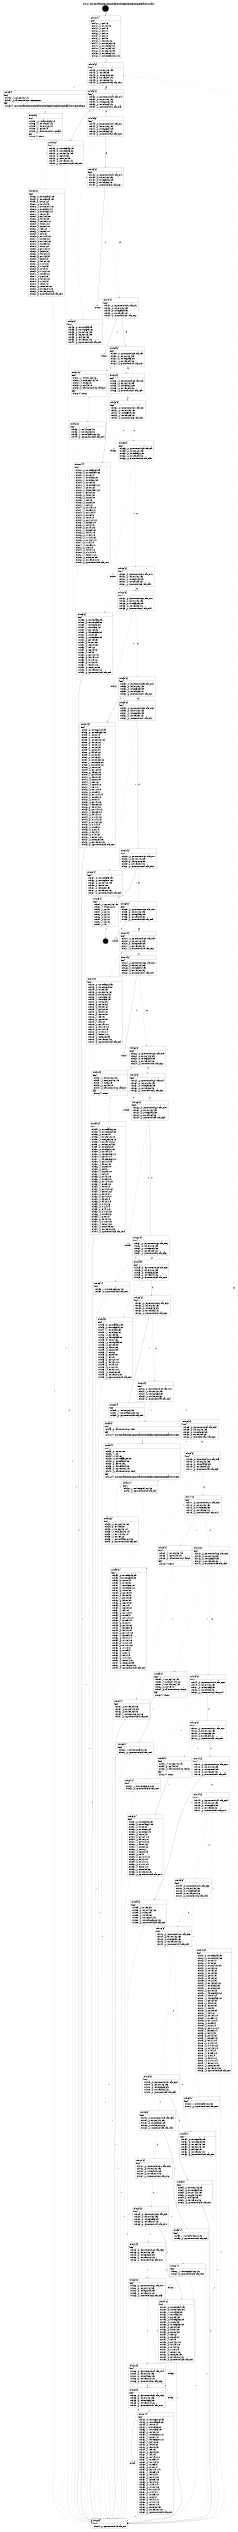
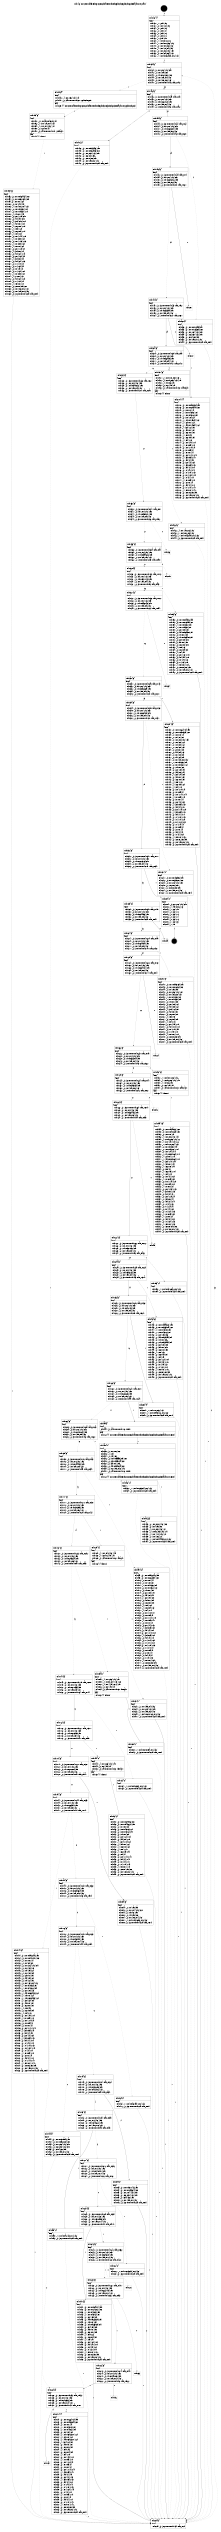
edge "0x401523 [25]" -> "0x402100 [144]": now "0x4022c7" -> "0x402100 [144]"
edge "0x401906 [27]" -> "0x4022df [5]": now "0x401906 [27]" -> "0x40188e [25]"
